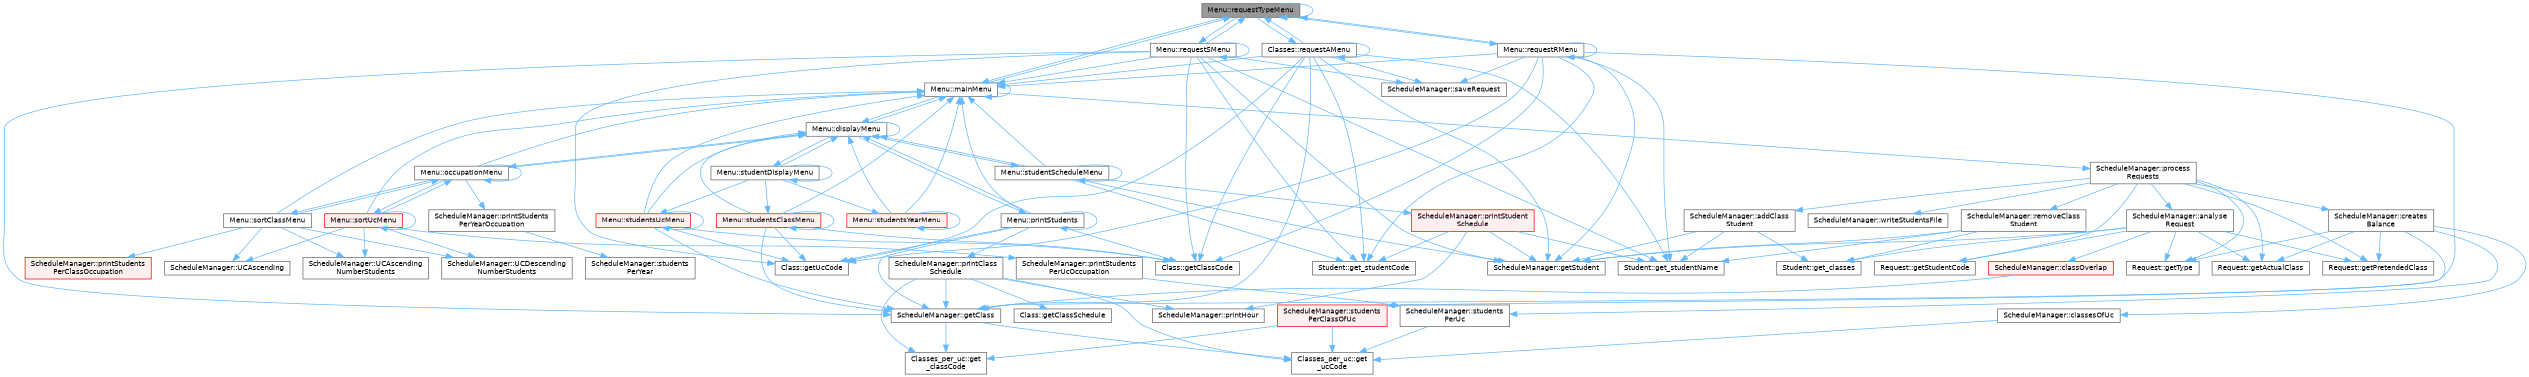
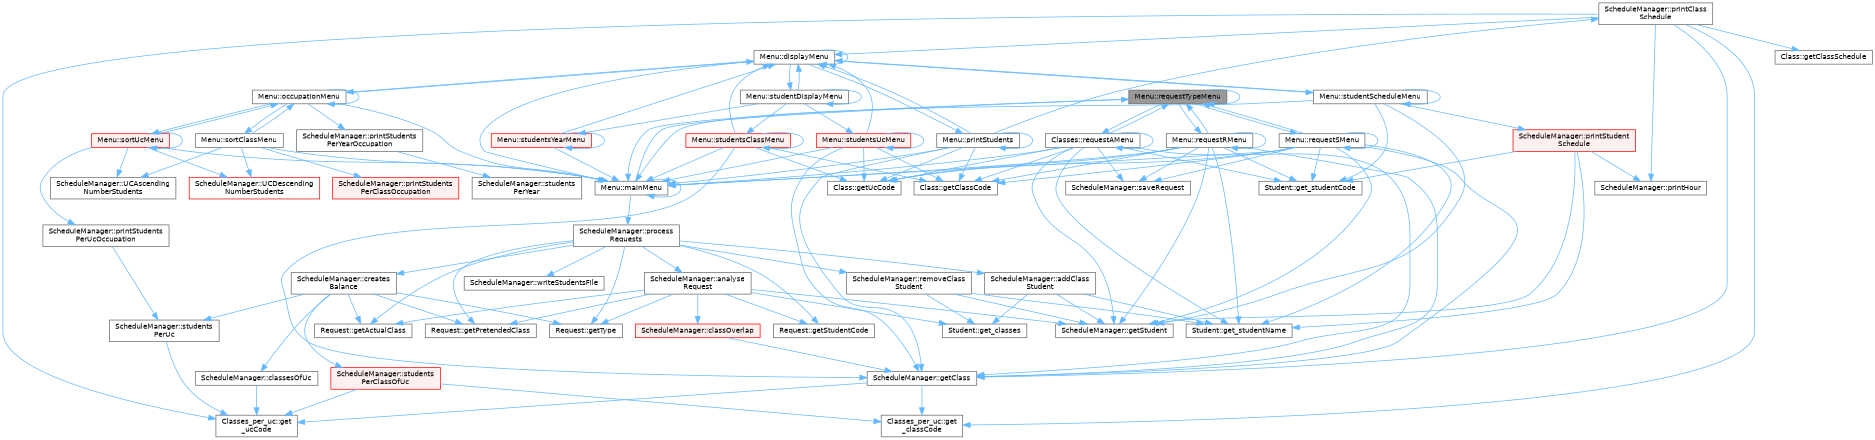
edge "Menu::mainMenu" -> "Menu::displayMenu": now "ScheduleManager::printClass Schedule" -> "Menu::displayMenu"
node "ScheduleManager::UCAscending": removed
node "ScheduleManager::UCDescending NumberStudents": color grey40 -> red
